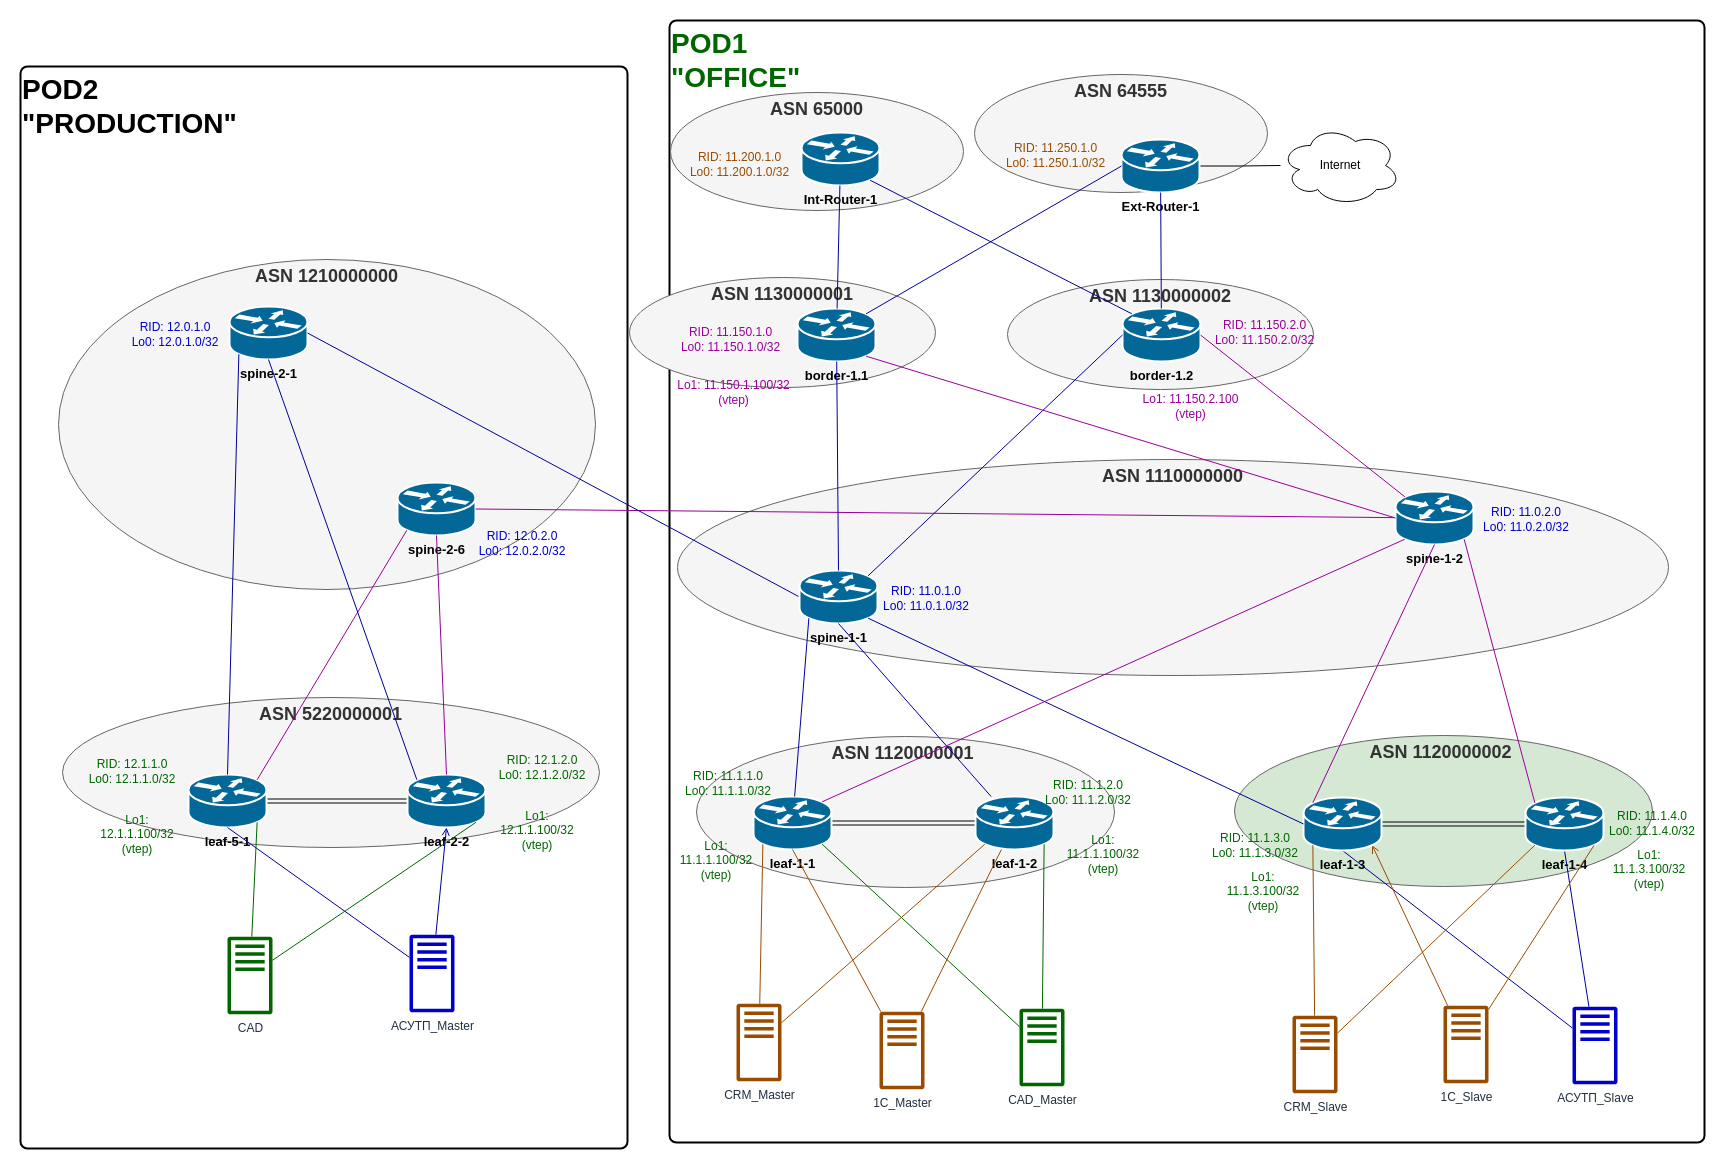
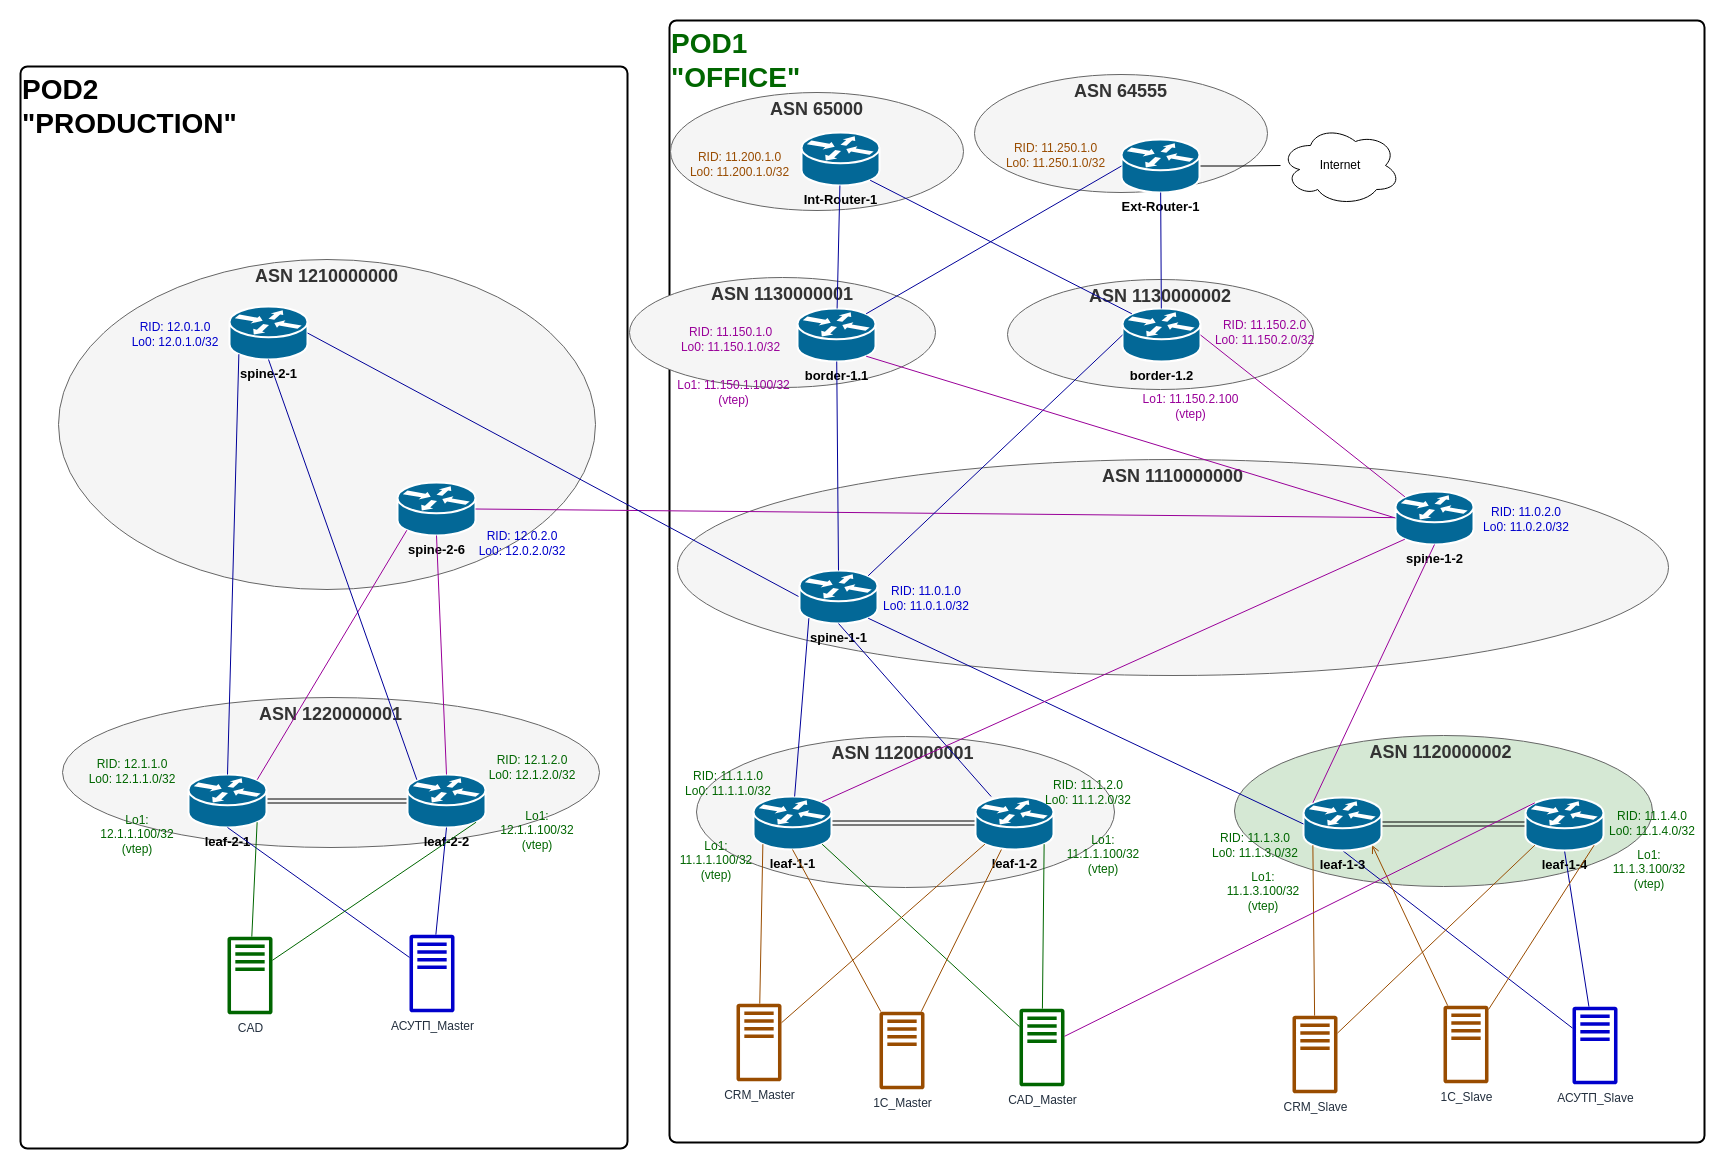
edge "spine-1-2" -- "leaf-1-4": now "CAD_Master" -- "leaf-1-4"
node "ASN 5220000001": label "ASN 5220000001" -> "ASN 1220000001"
node "RID: 12.1.2.0 Lo0: 12.1.2.0/32": moved (543, 768) -> (533, 768)
edge "АСУТП_Master" -> "leaf-2-2": arrowhead open -> none
node "leaf-5-1": label "leaf-5-1" -> "leaf-2-1"
